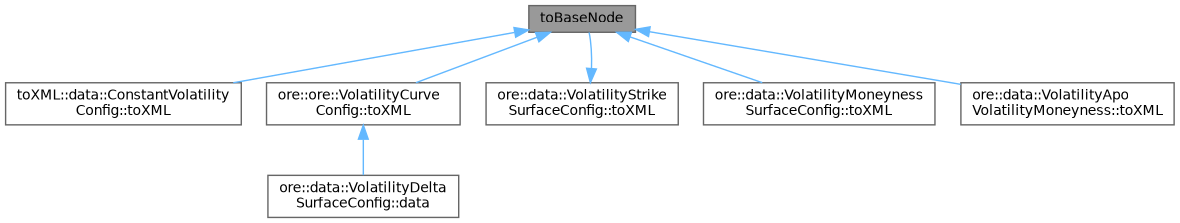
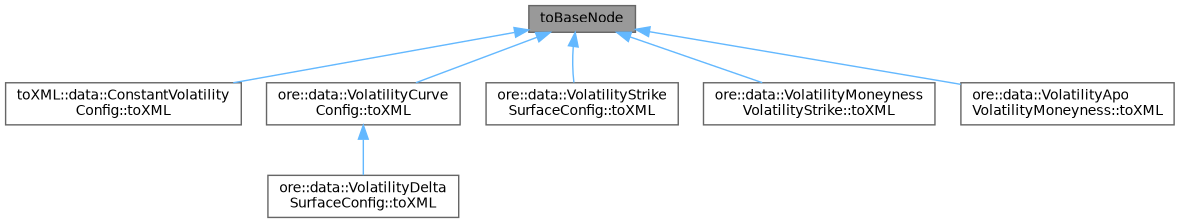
edge "toBaseNode" -> "ore::data::VolatilityStrike SurfaceConfig::toXML": reversed
node "ore::ore::VolatilityCurve Config::toXML": label "ore::ore::VolatilityCurve Config::toXML" -> "ore::data::VolatilityCurve Config::toXML"
node "ore::data::VolatilityMoneyness SurfaceConfig::toXML": label "ore::data::VolatilityMoneyness SurfaceConfig::toXML" -> "ore::data::VolatilityMoneyness VolatilityStrike::toXML"
node "ore::data::VolatilityDelta SurfaceConfig::data": label "ore::data::VolatilityDelta SurfaceConfig::data" -> "ore::data::VolatilityDelta SurfaceConfig::toXML"
